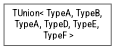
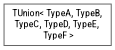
node "TUnion< TypeA, TypeB, TypeA, TypeD, TypeE, TypeF >": label "TUnion< TypeA, TypeB, TypeA, TypeD, TypeE, TypeF >" -> "TUnion< TypeA, TypeB, TypeC, TypeD, TypeE, TypeF >"
